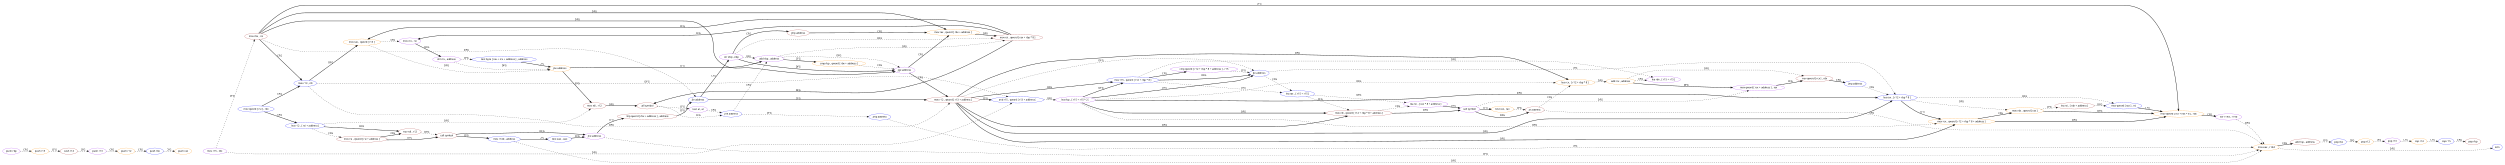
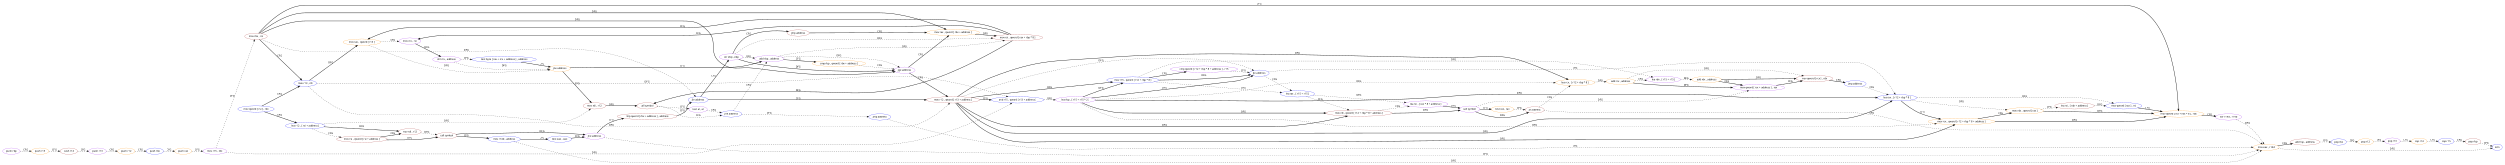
node "add rdx , address": added
edge "pop rbp" -> "retn": added, label "CFG"
edge "push rax" -> "mov r15 , rdx": added, label "CFG"
